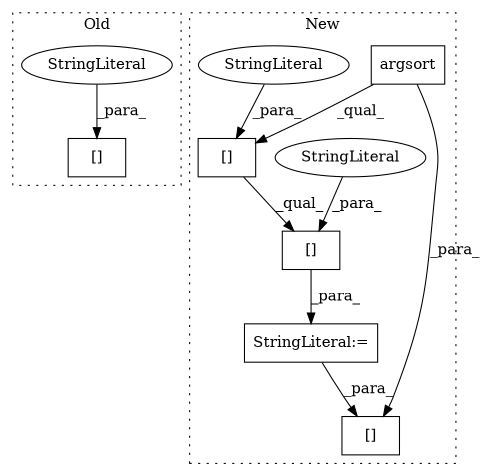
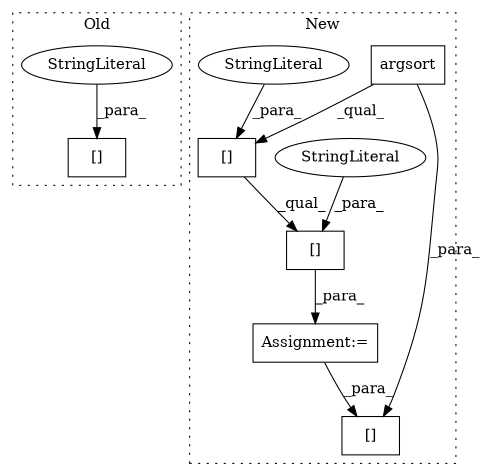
node "StringLiteral:=": label "StringLiteral:=" -> "Assignment:="
